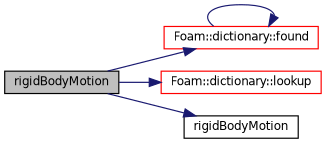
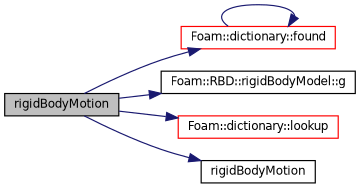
node "Foam::RBD::rigidBodyModel::g": added
